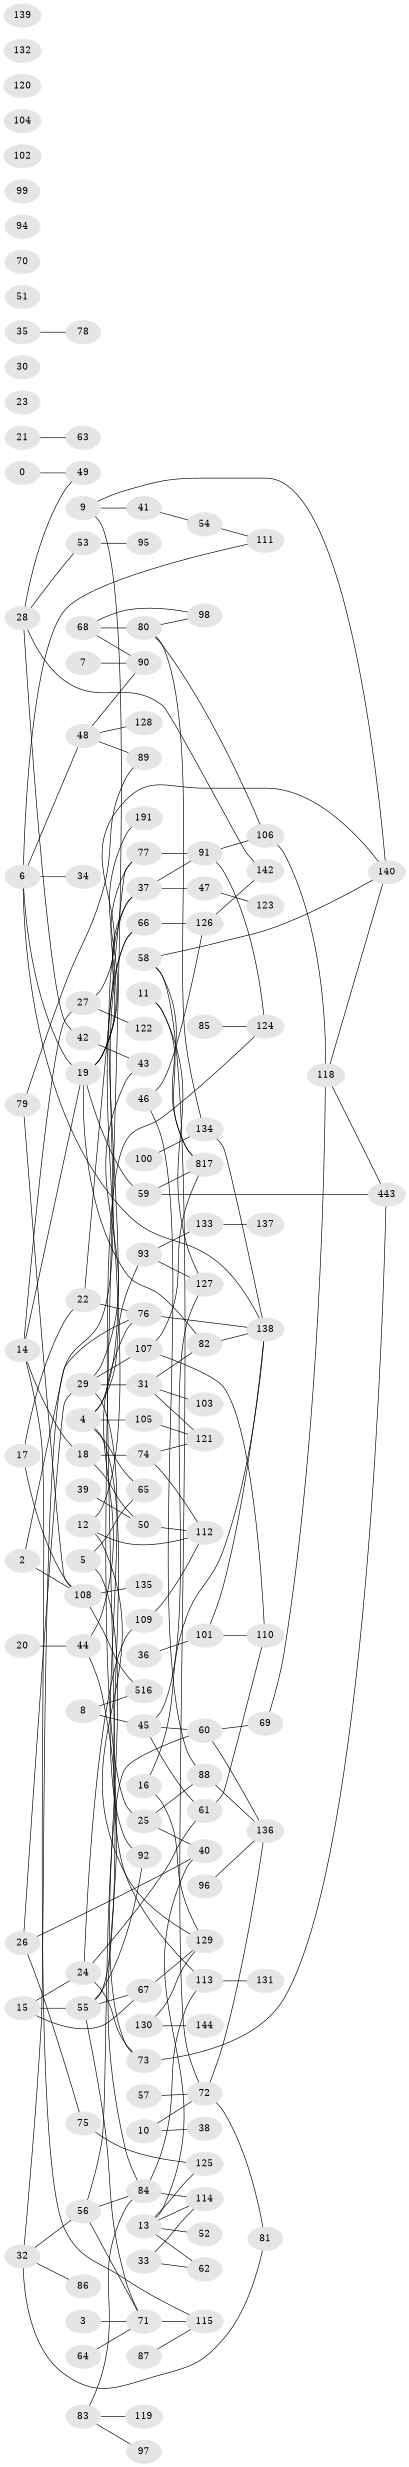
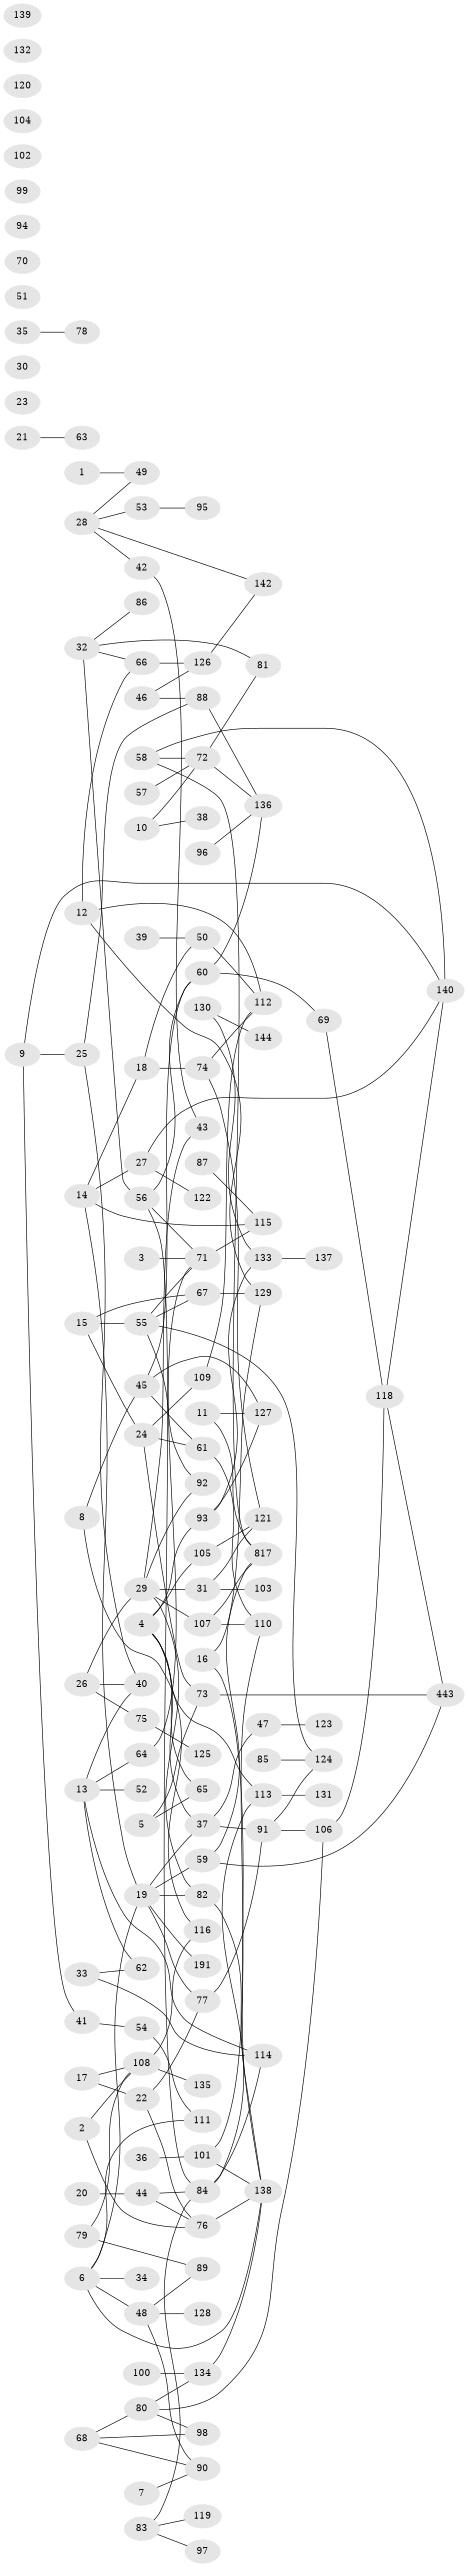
node "0": label "0" -> "1"
edge "82" -- "31": now "82" -- "29"
node "516": label "516" -> "116"
edge "129" -- "130": now "133" -- "130"
edge "125" -- "13": now "64" -- "13"
